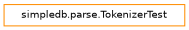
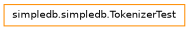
node "simpledb.parse.TokenizerTest": label "simpledb.parse.TokenizerTest" -> "simpledb.simpledb.TokenizerTest"
